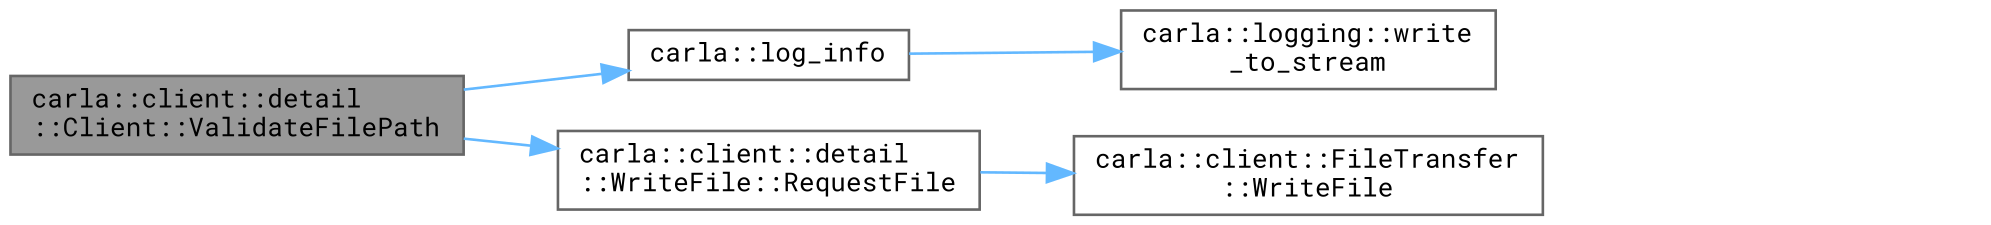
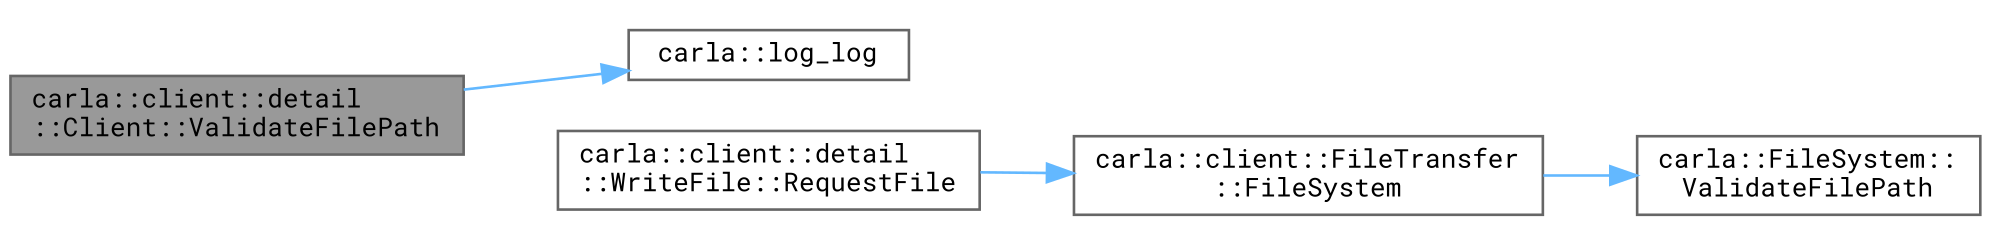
node "carla::logging::write _to_stream": removed
node "carla::log_info": label "carla::log_info" -> "carla::log_log"
edge "carla::client::detail ::Client::ValidateFilePath" -> "carla::client::detail ::WriteFile::RequestFile": removed
node "carla::client::FileTransfer ::WriteFile": label "carla::client::FileTransfer ::WriteFile" -> "carla::client::FileTransfer ::FileSystem"
node "carla::FileSystem:: ValidateFilePath": added
